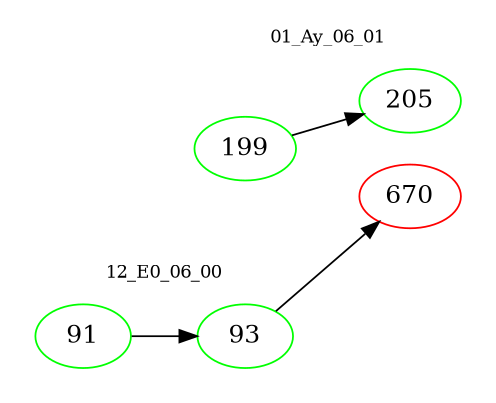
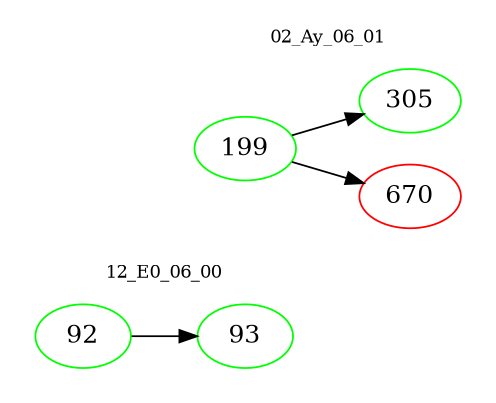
cluster "01_Ay_06_01": label "01_Ay_06_01" -> "02_Ay_06_01"
node "205": label "205" -> "305"
edge "93" -> "670": now "199" -> "670"
node "91": label "91" -> "92"
